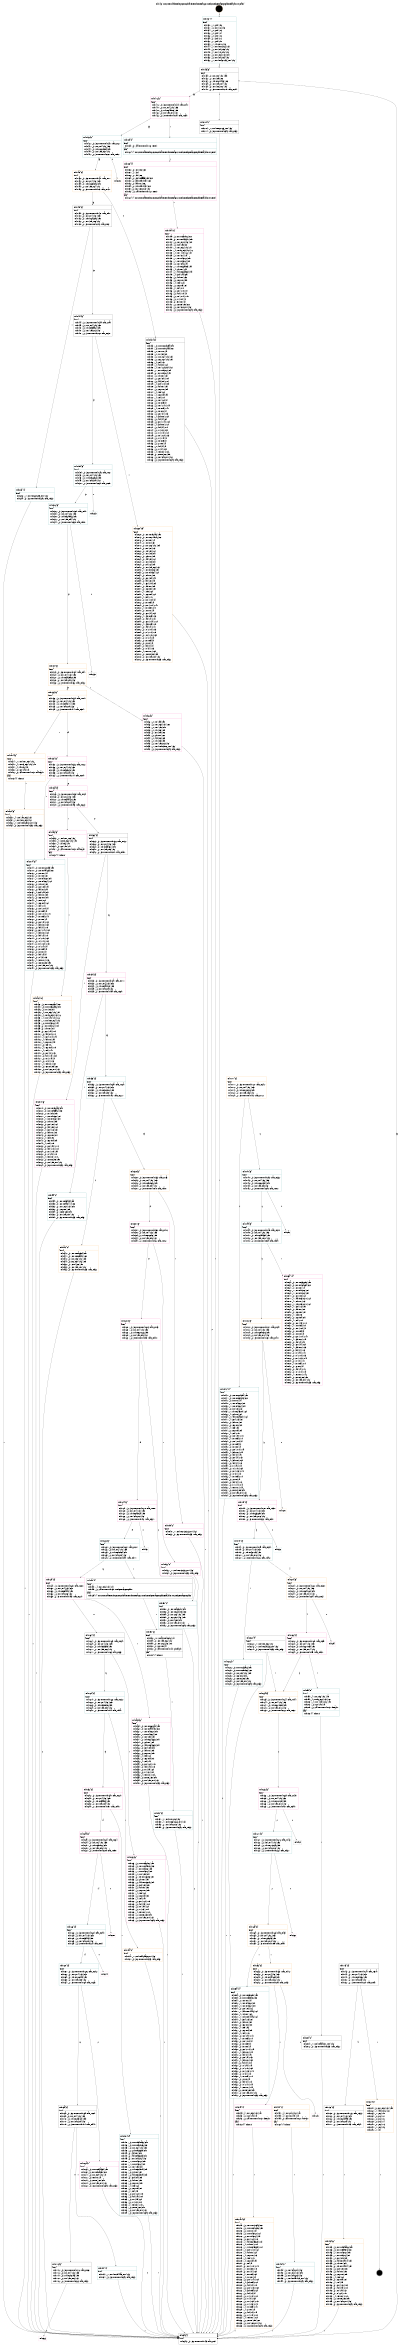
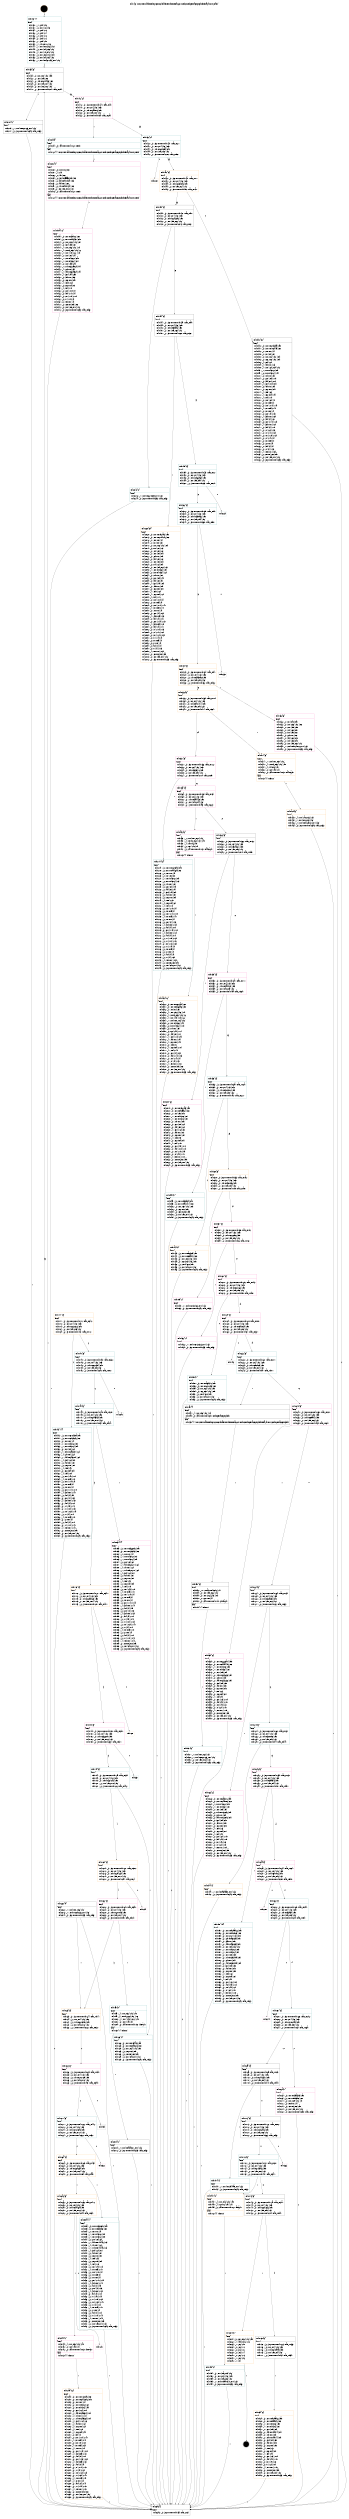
node "0x40172c [25]": added
